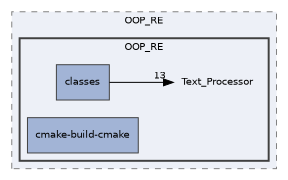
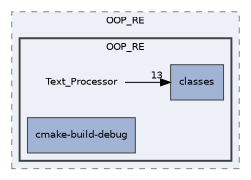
edge "classes" -> "Text_Processor": reversed
node "cmake-build-cmake": label "cmake-build-cmake" -> "cmake-build-debug"
